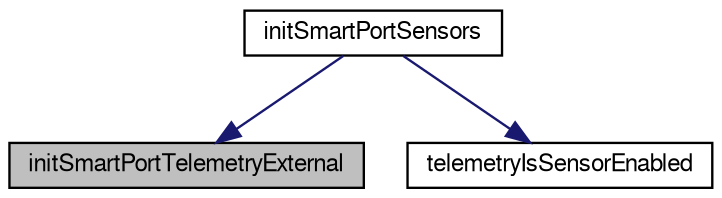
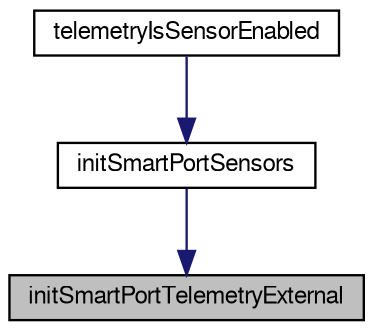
edge "initSmartPortSensors" -> "telemetryIsSensorEnabled": reversed
